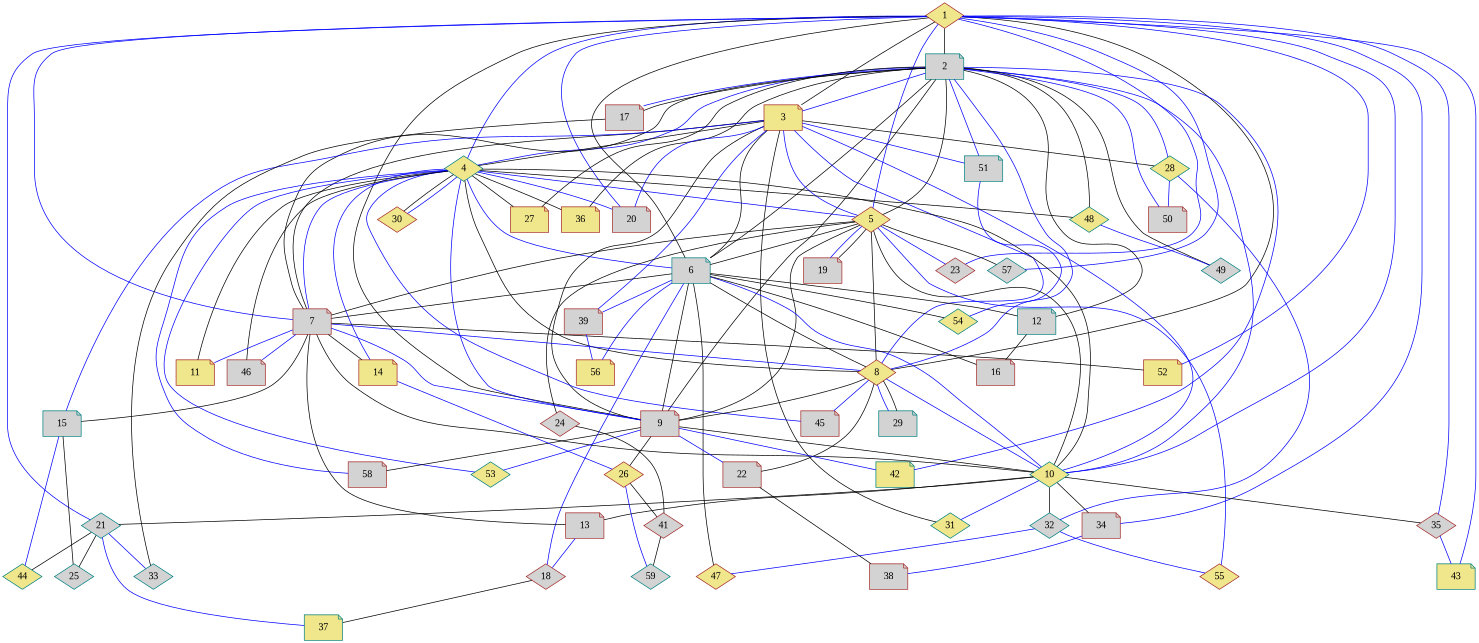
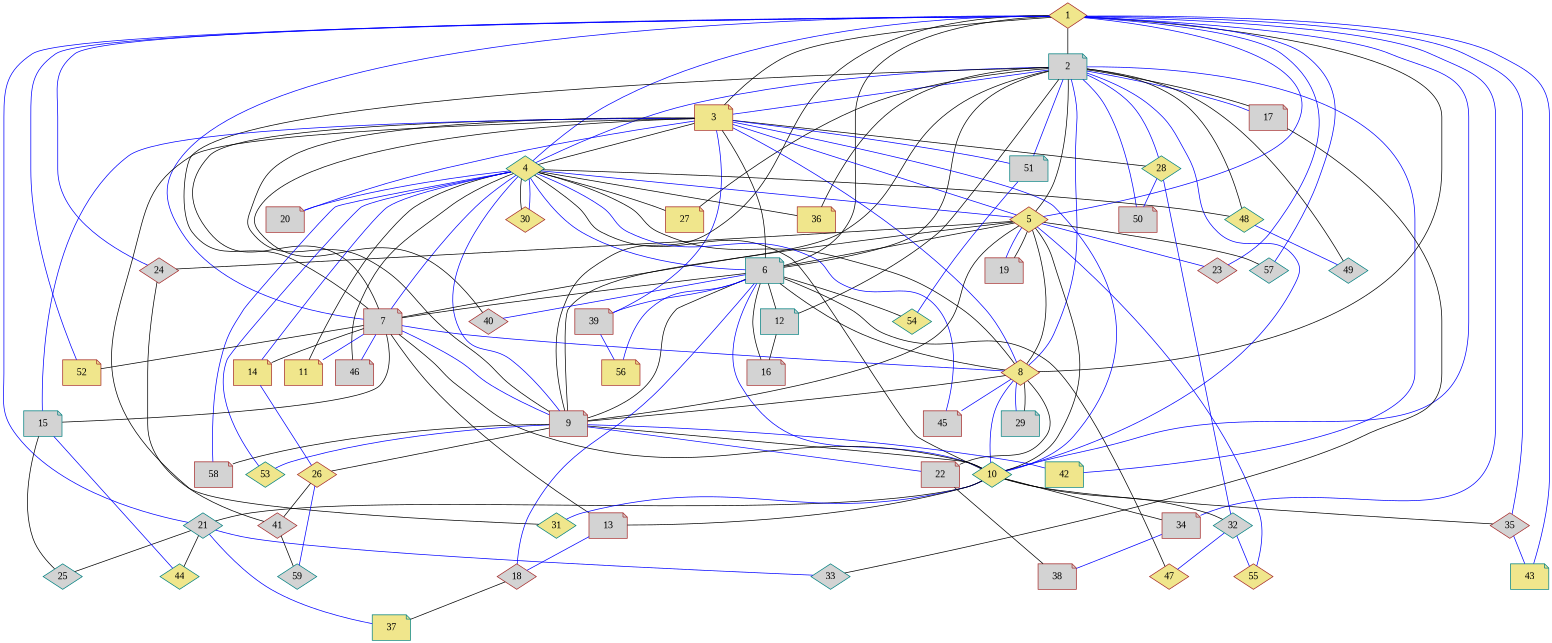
edge "1" -- "20": now "1" -- "24"
node "40": added
